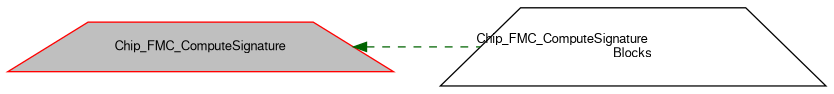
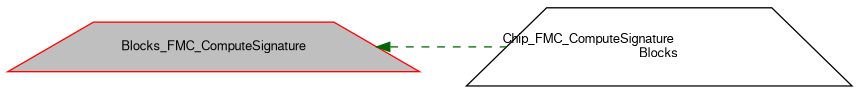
node "Chip_FMC_ComputeSignature": label "Chip_FMC_ComputeSignature" -> "Blocks_FMC_ComputeSignature"
